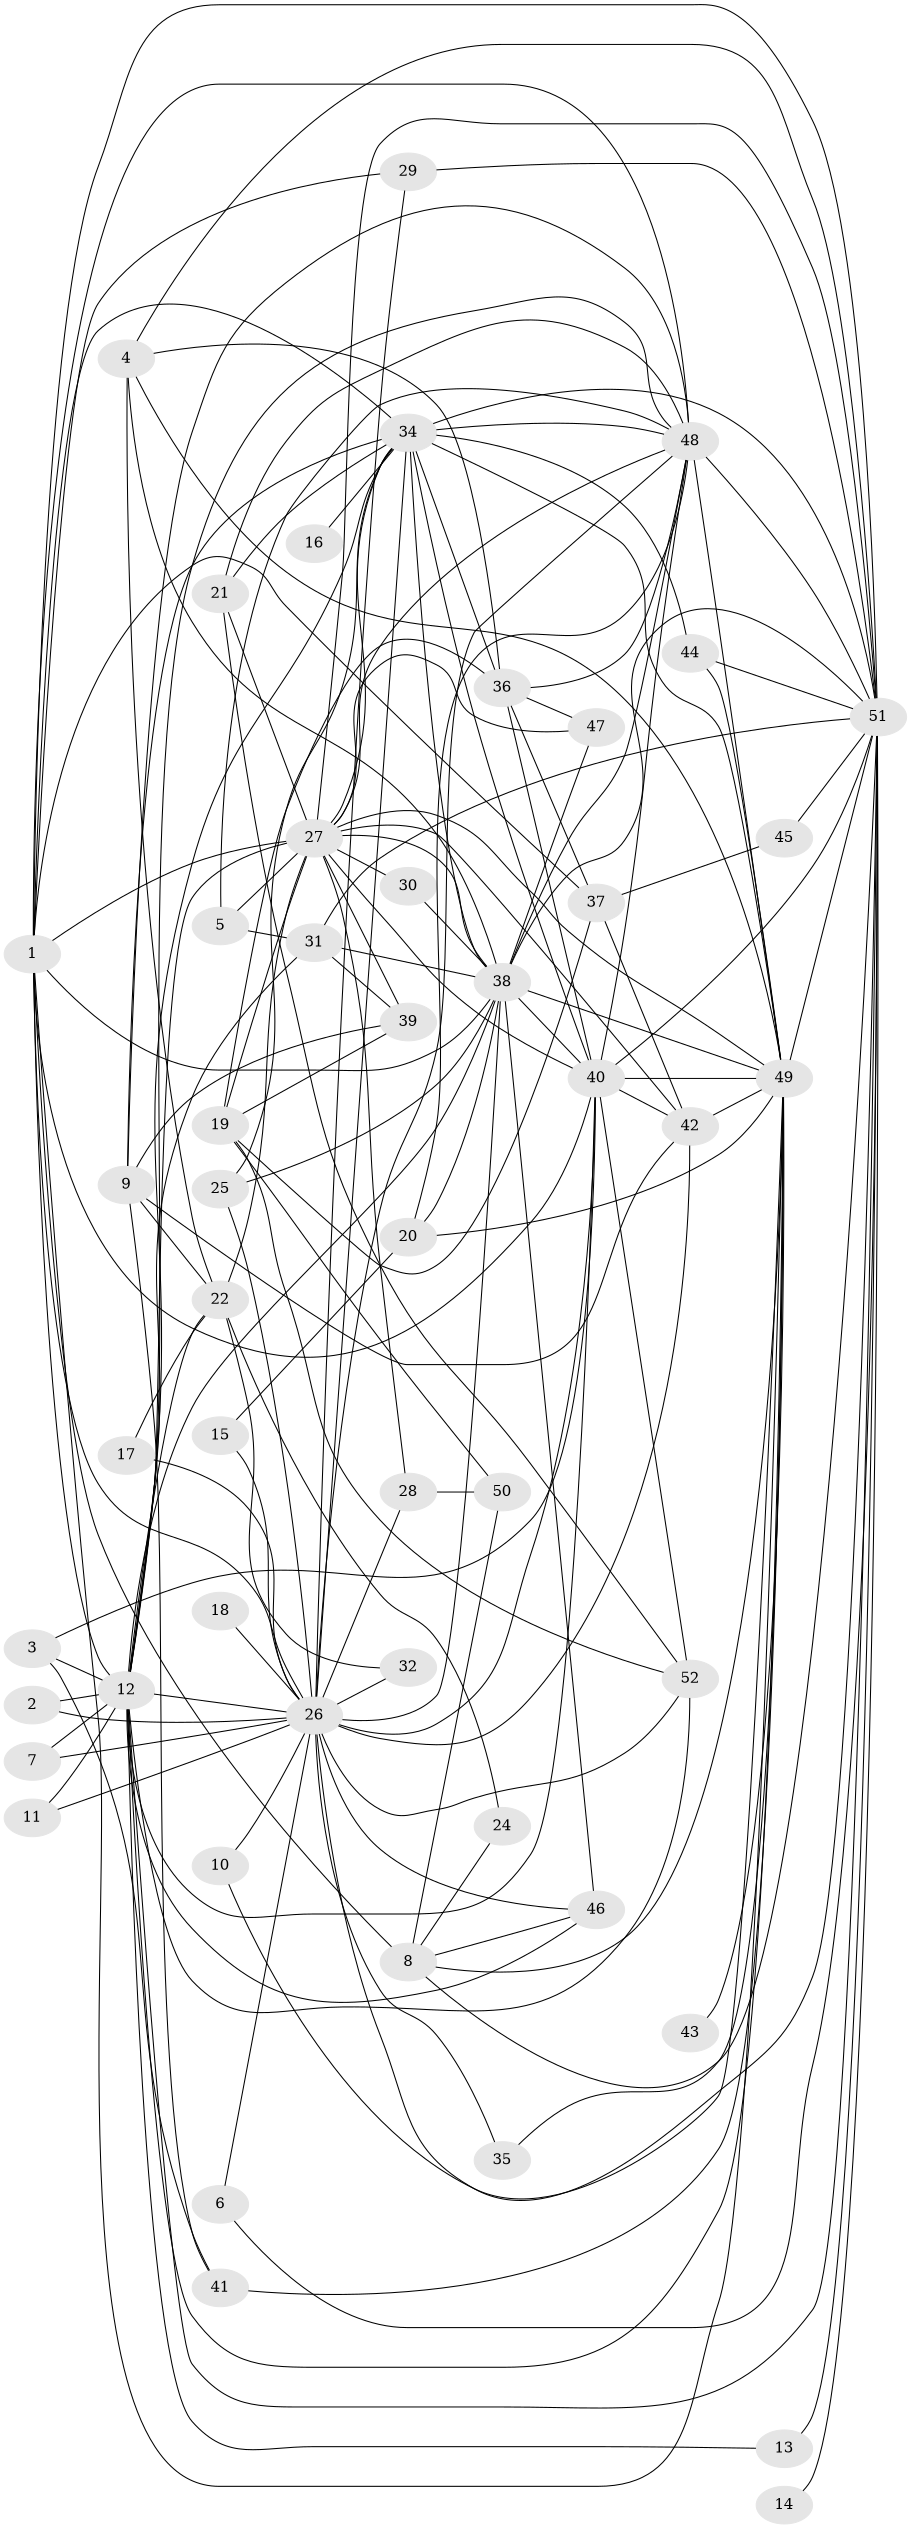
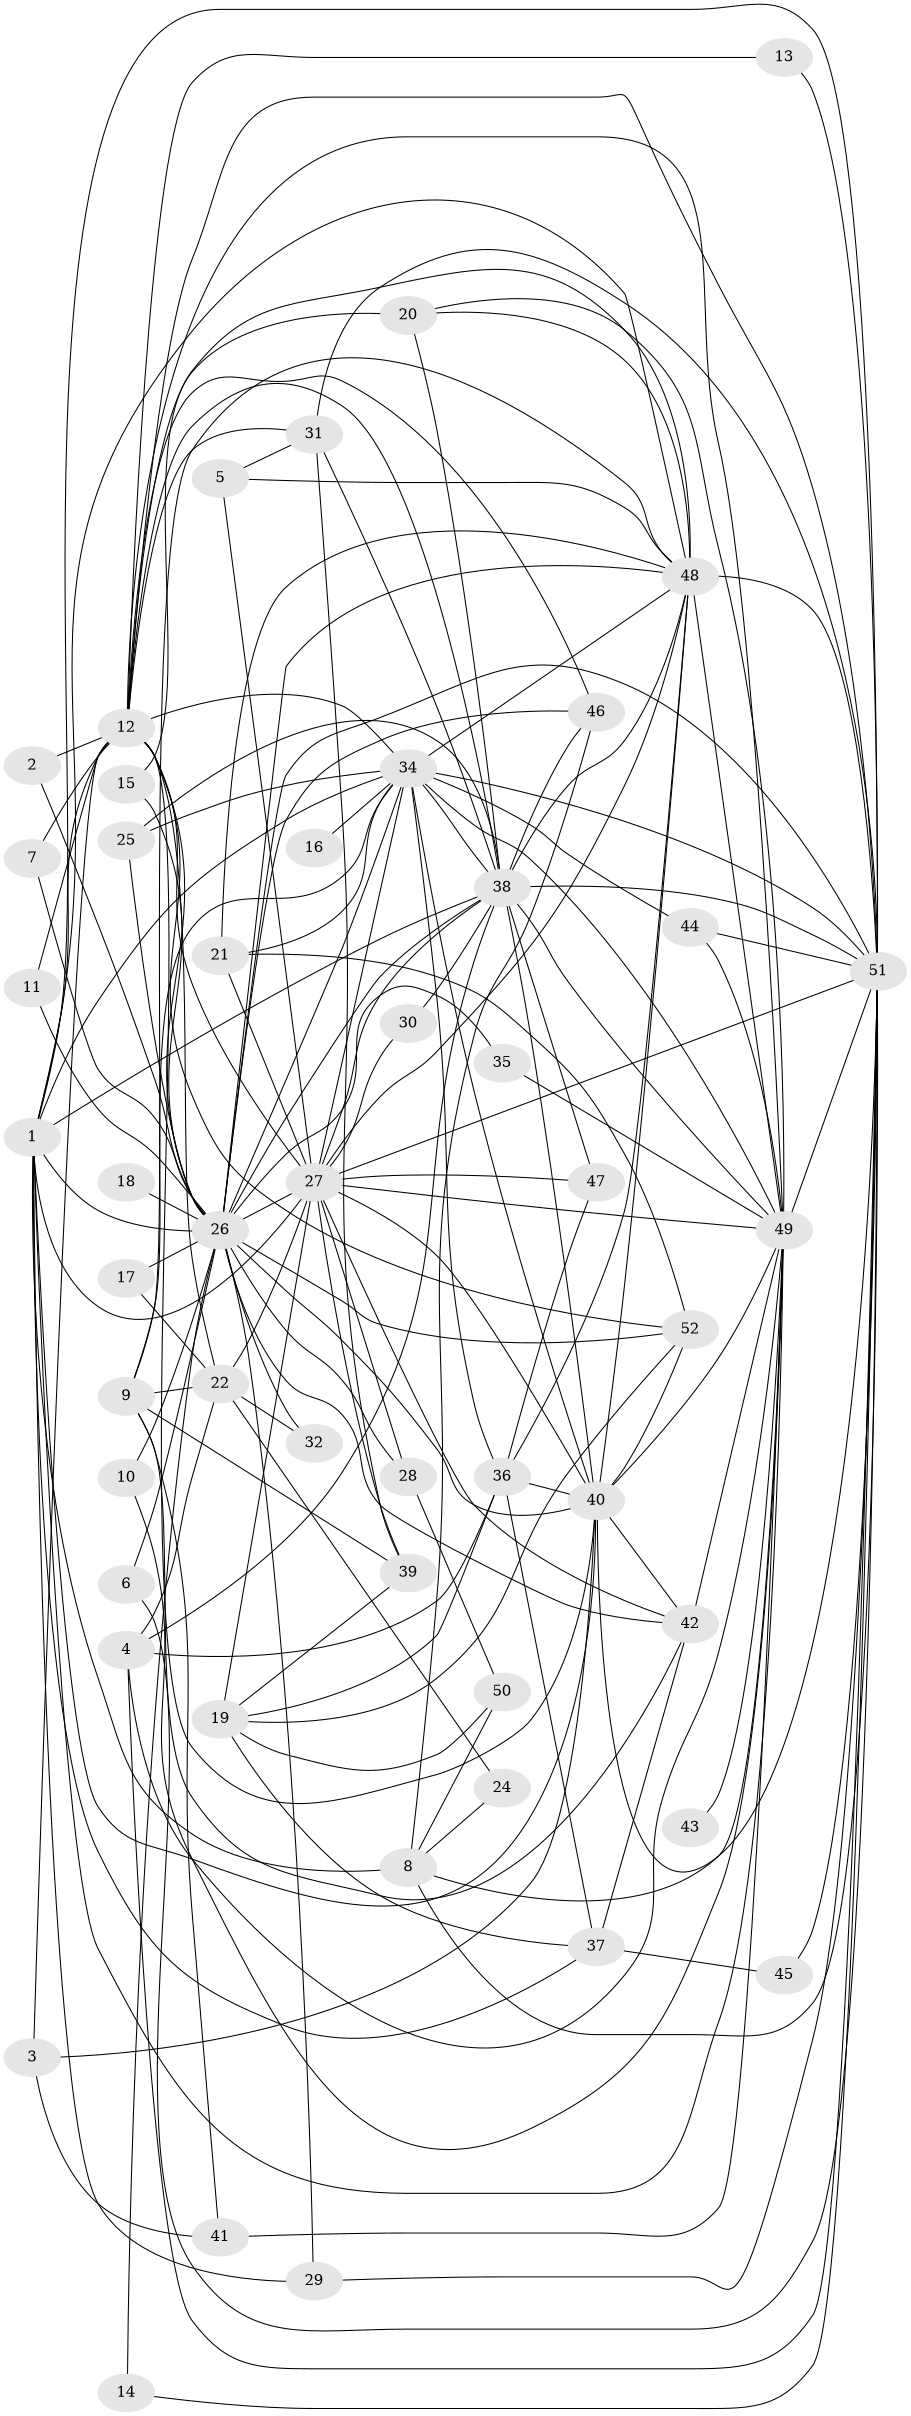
edge "27" -- "26": added
edge "26" -- "14": added
